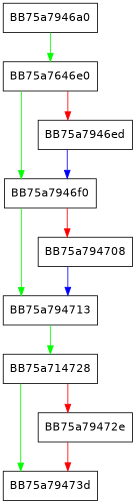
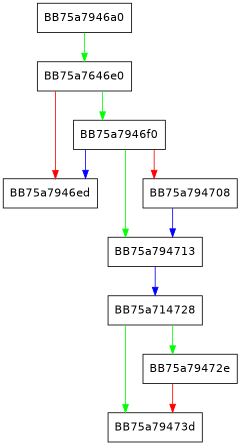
edge "BB75a7946ed" -> "BB75a7946f0": reversed
edge "BB75a794713" -> "BB75a714728": color green -> blue
edge "BB75a714728" -> "BB75a79472e": color red -> green
